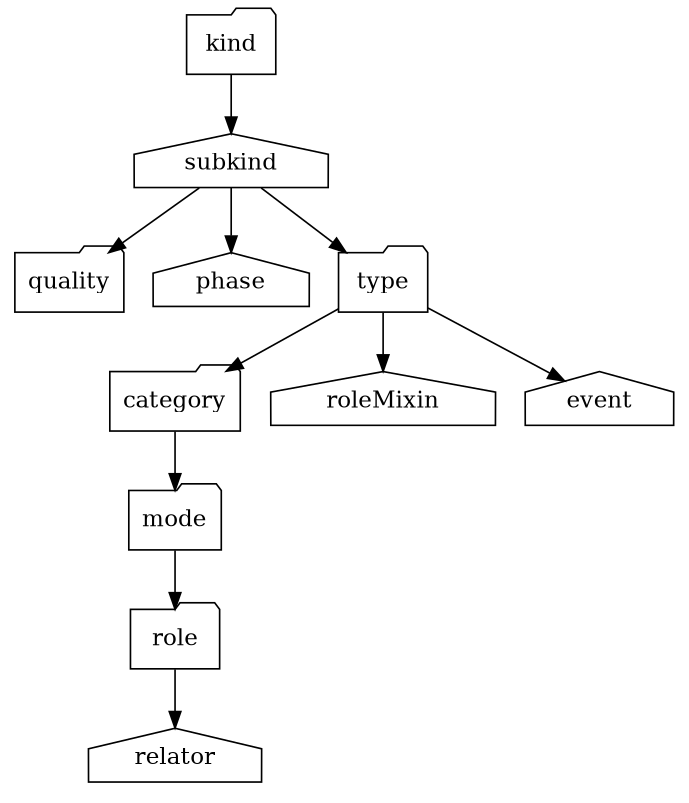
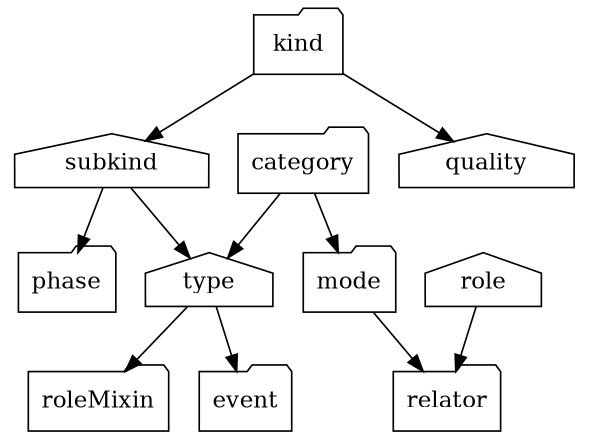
edge "subkind" -> "quality": now "kind" -> "quality"
node "quality": shape folder -> house
node "phase": shape house -> folder
node "type": shape folder -> house
edge "type" -> "category": reversed
node "roleMixin": shape house -> folder
node "event": shape house -> folder
edge "mode" -> "role": now "mode" -> "relator"
node "role": shape folder -> house
node "relator": shape house -> folder
